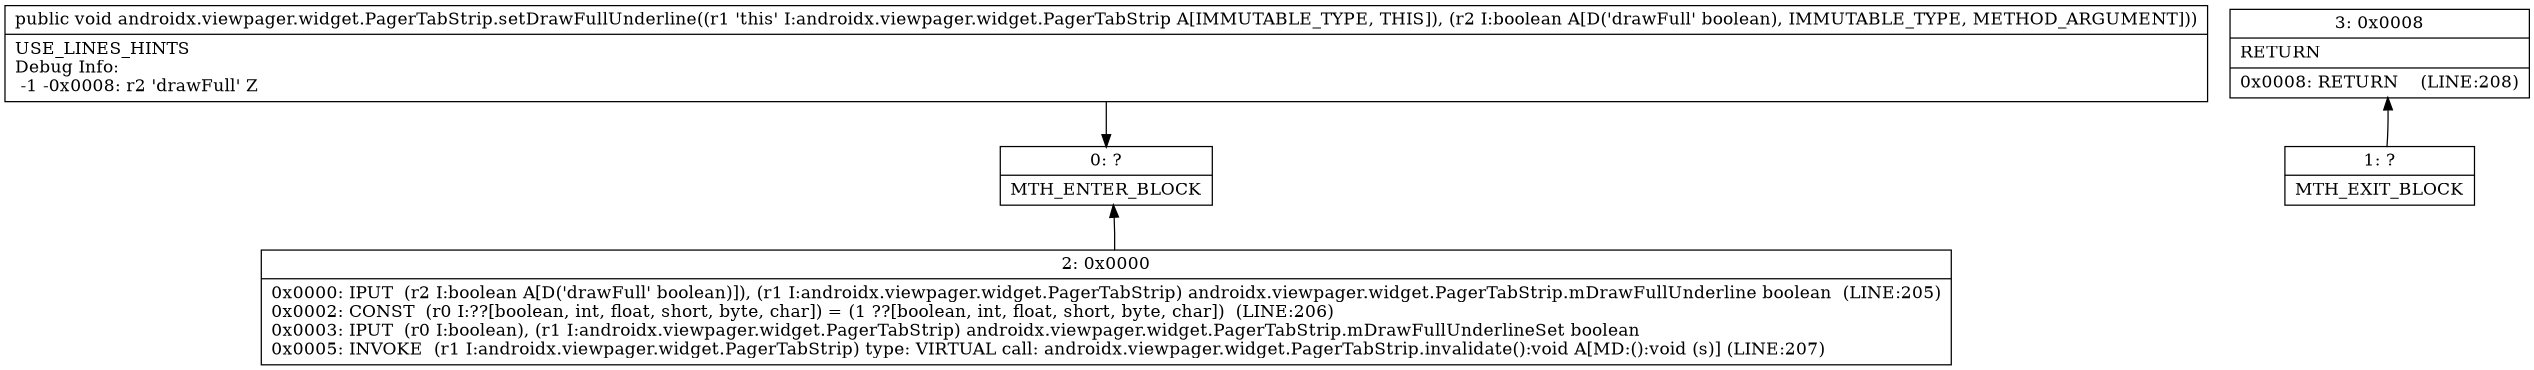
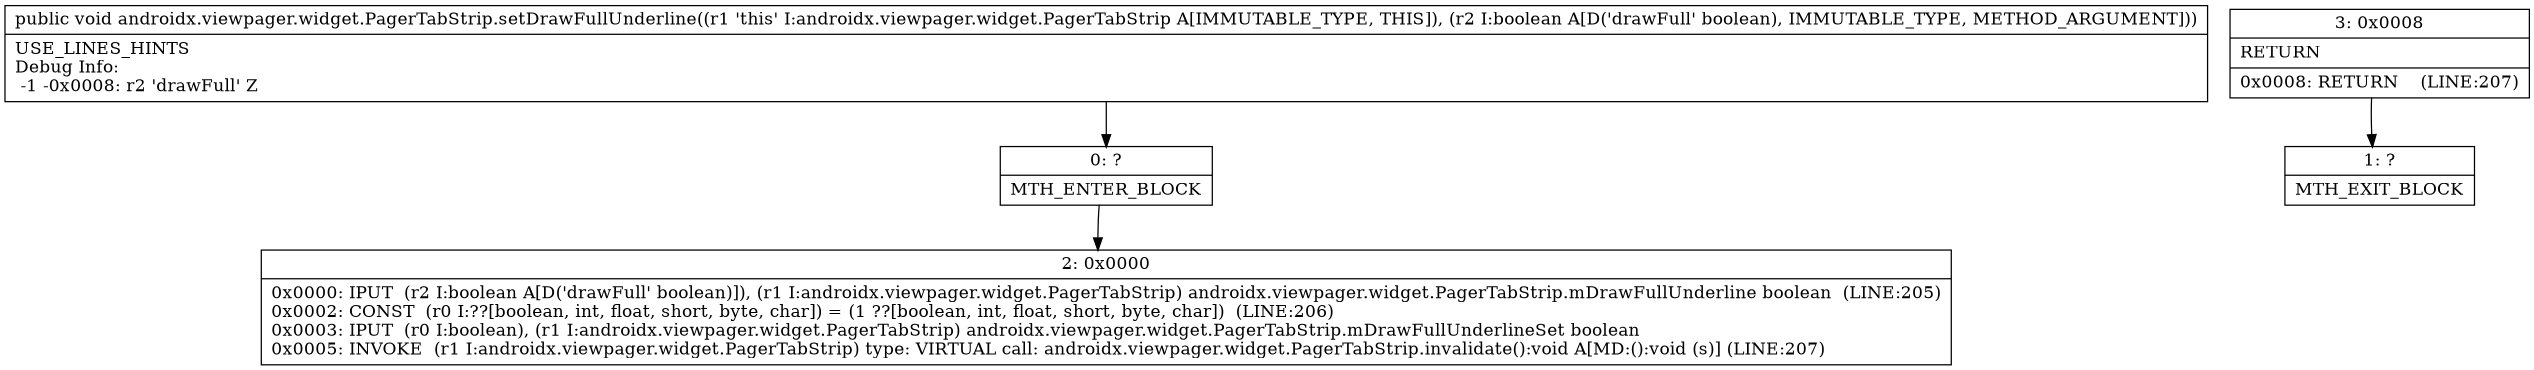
node "3: 0x0008": text "0x0008: RETURN    (LINE:208)" -> "0x0008: RETURN    (LINE:207)"
edge "1: ?" -> "3: 0x0008": reversed
edge "2: 0x0000" -> "0: ?": reversed
